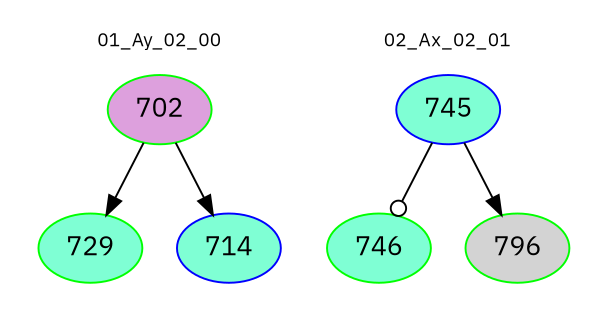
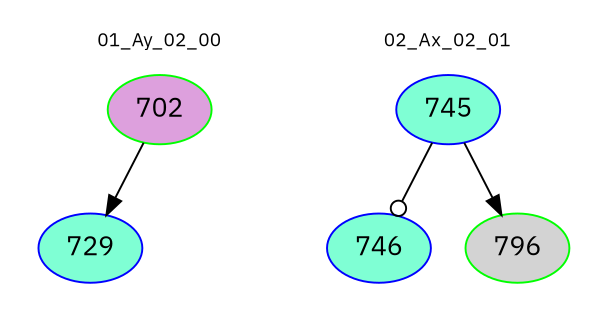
node "729": color green -> blue
node "714": removed
node "746": color green -> blue
